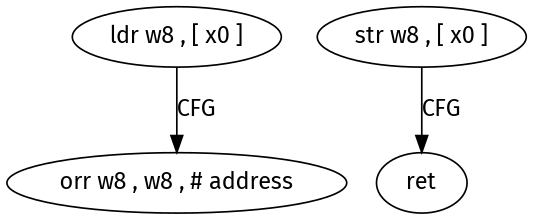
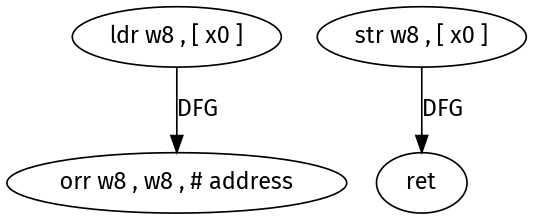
edge "ldr w8 , [ x0 ]" -> "orr w8 , w8 , # address": label "CFG" -> "DFG"
edge "str w8 , [ x0 ]" -> "ret": label "CFG" -> "DFG"
